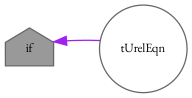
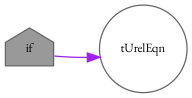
edge "tUrelEqn" -> "if": reversed
